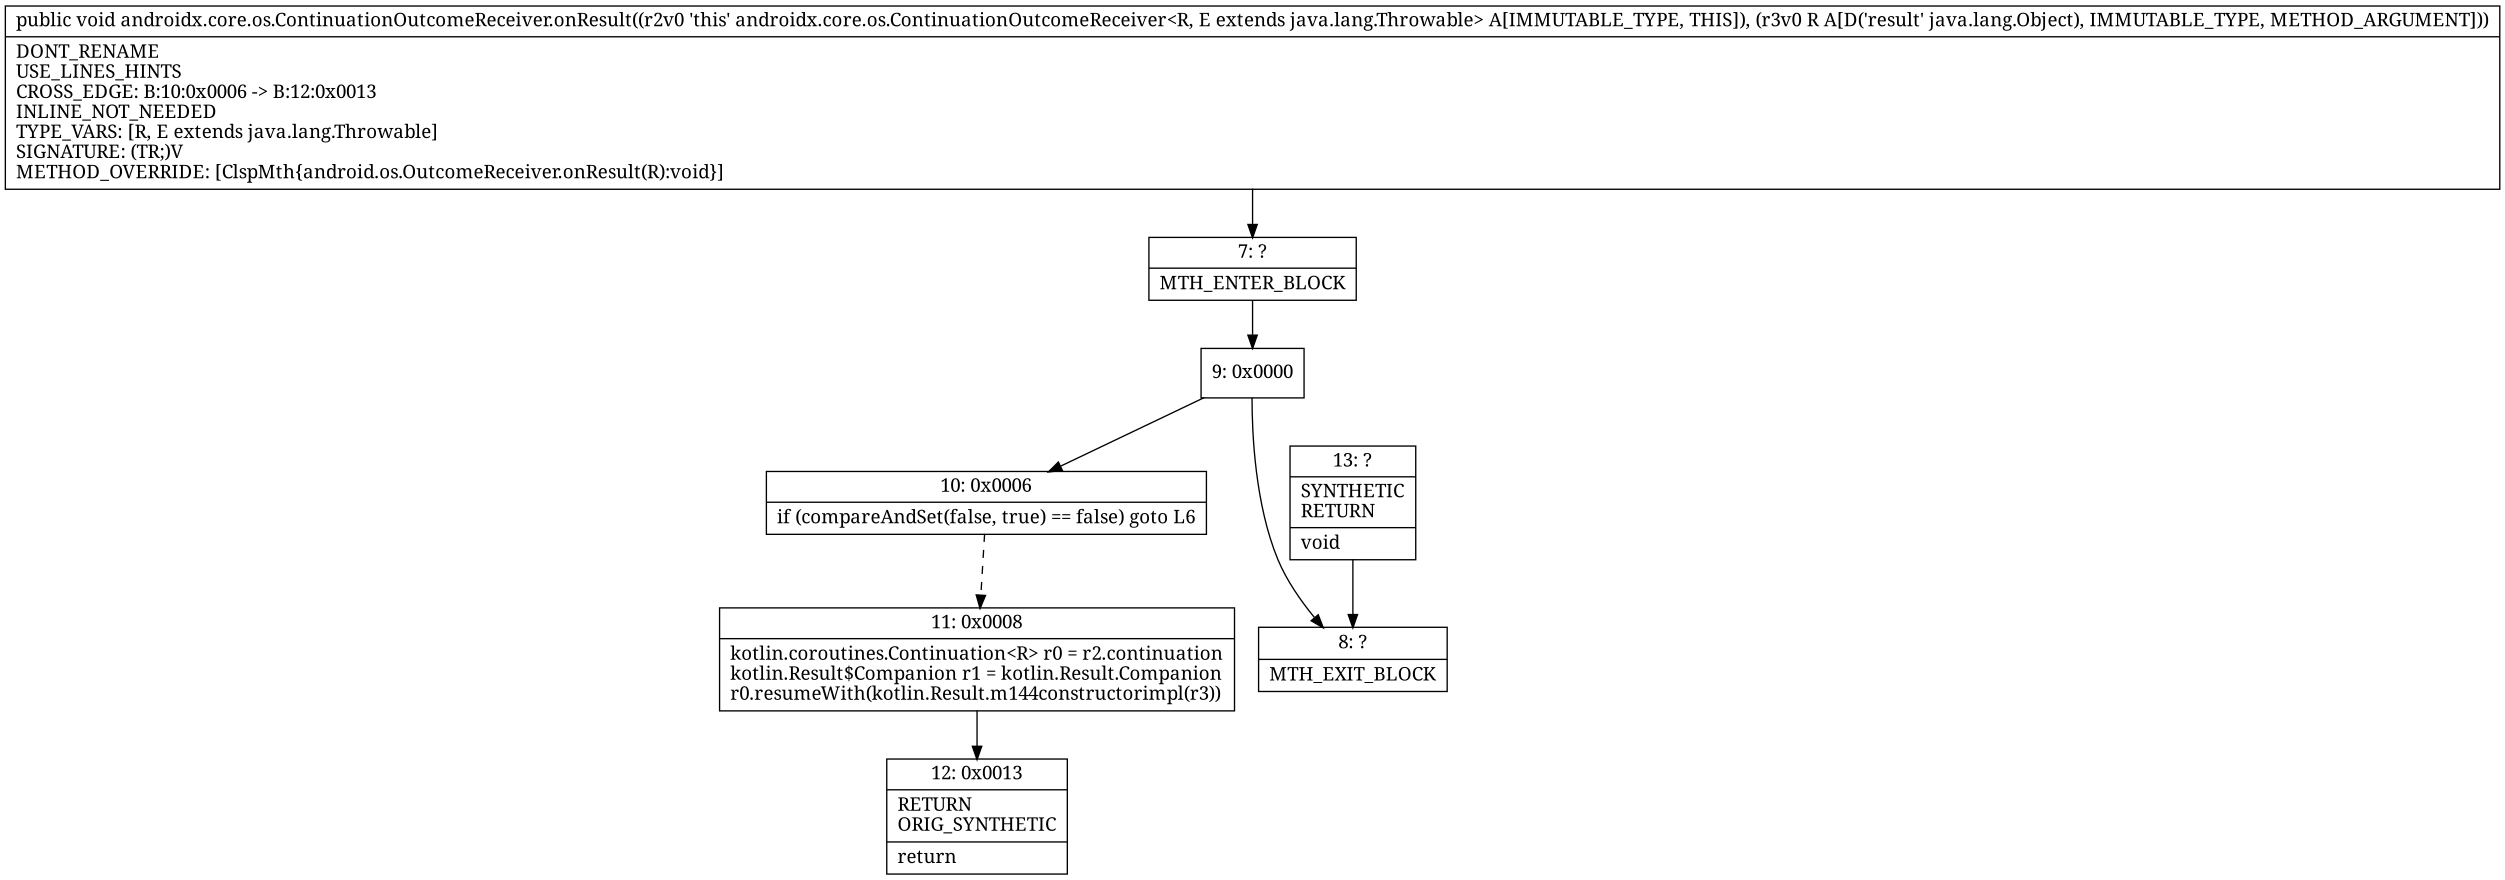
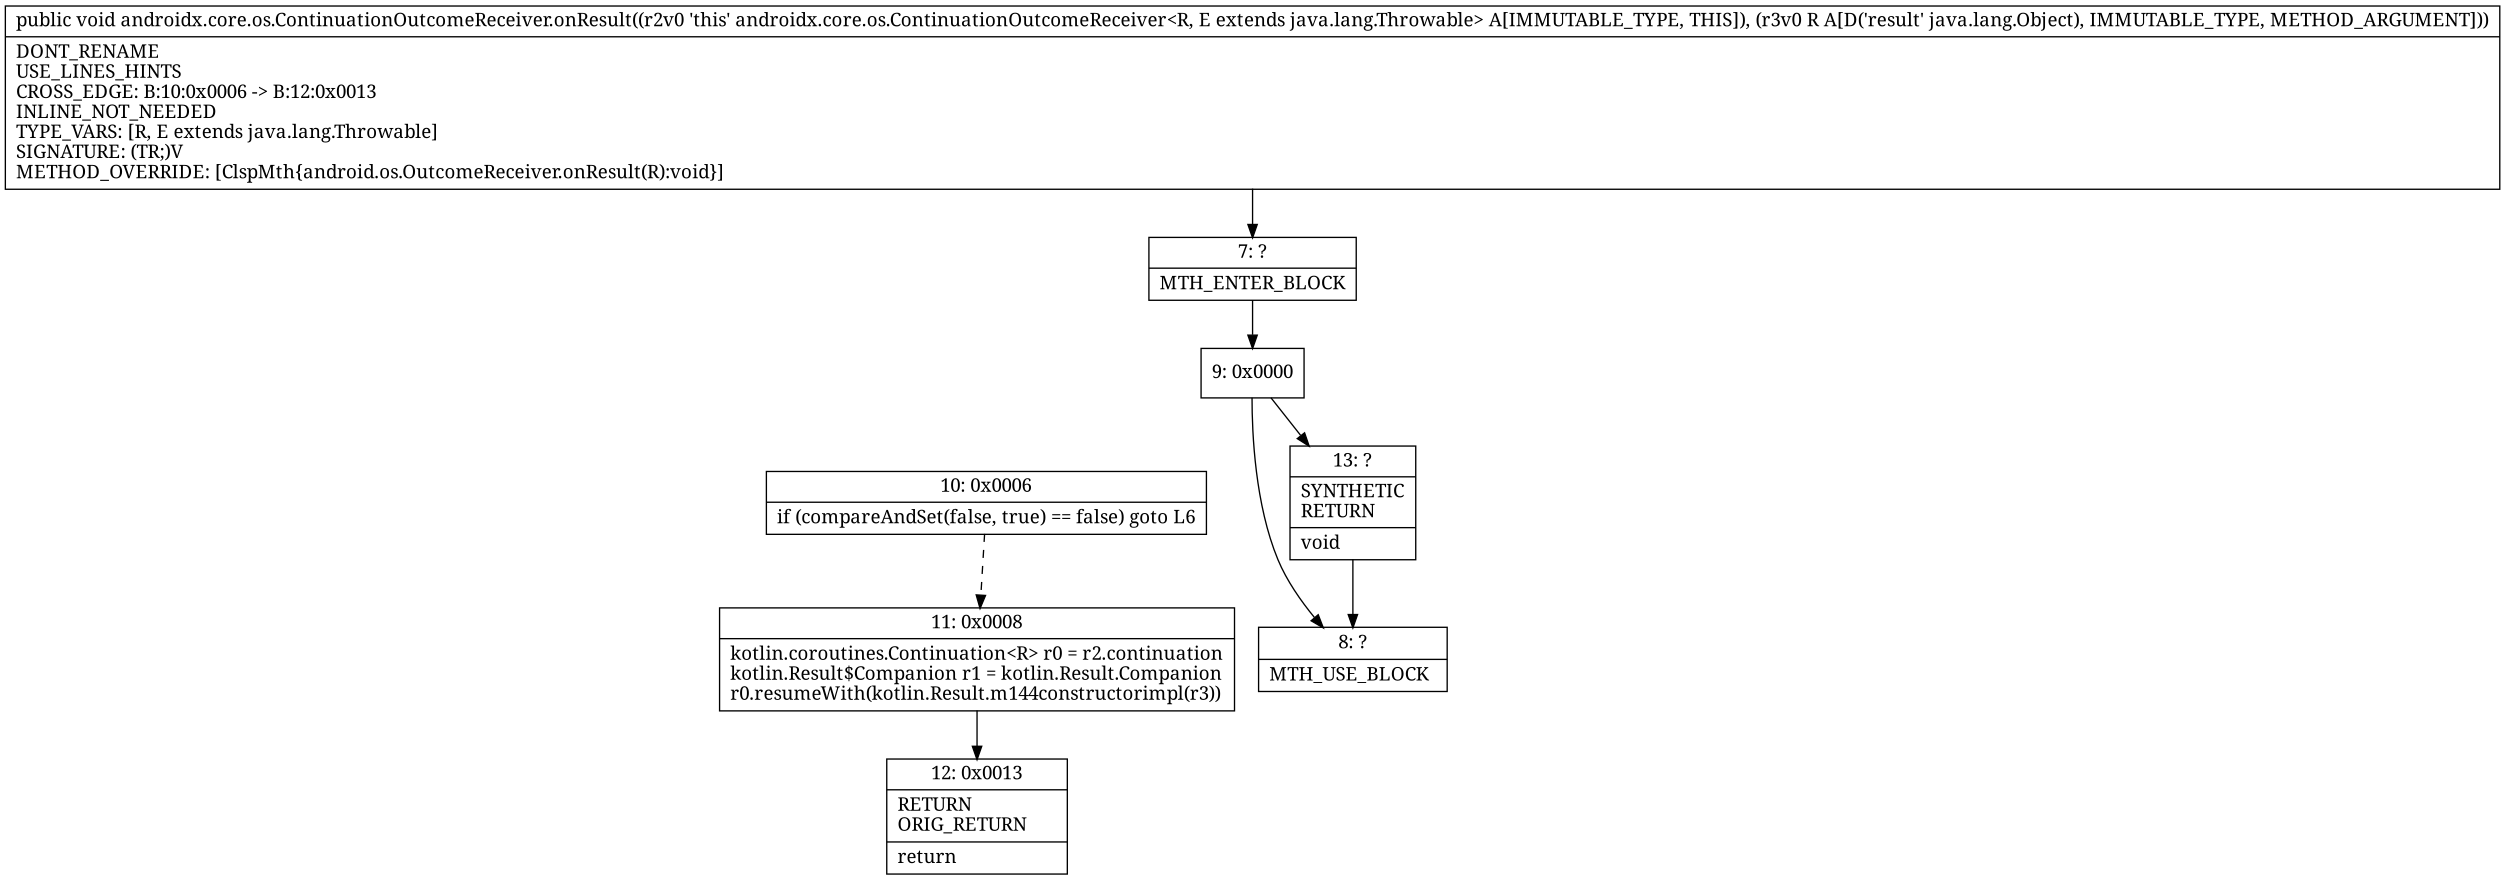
edge "9: 0x0000" -> "10: 0x0006": now "9: 0x0000" -> "13: ?"
node "8: ?": text "MTH_EXIT_BLOCK" -> "MTH_USE_BLOCK"
node "12: 0x0013": text "ORIG_SYNTHETIC" -> "ORIG_RETURN"
